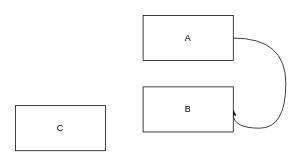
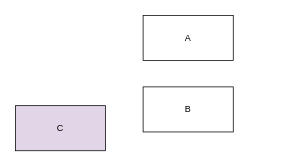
edge "A" -> "B": removed
node "C": fillcolor #ffffff -> #e1d5e7
